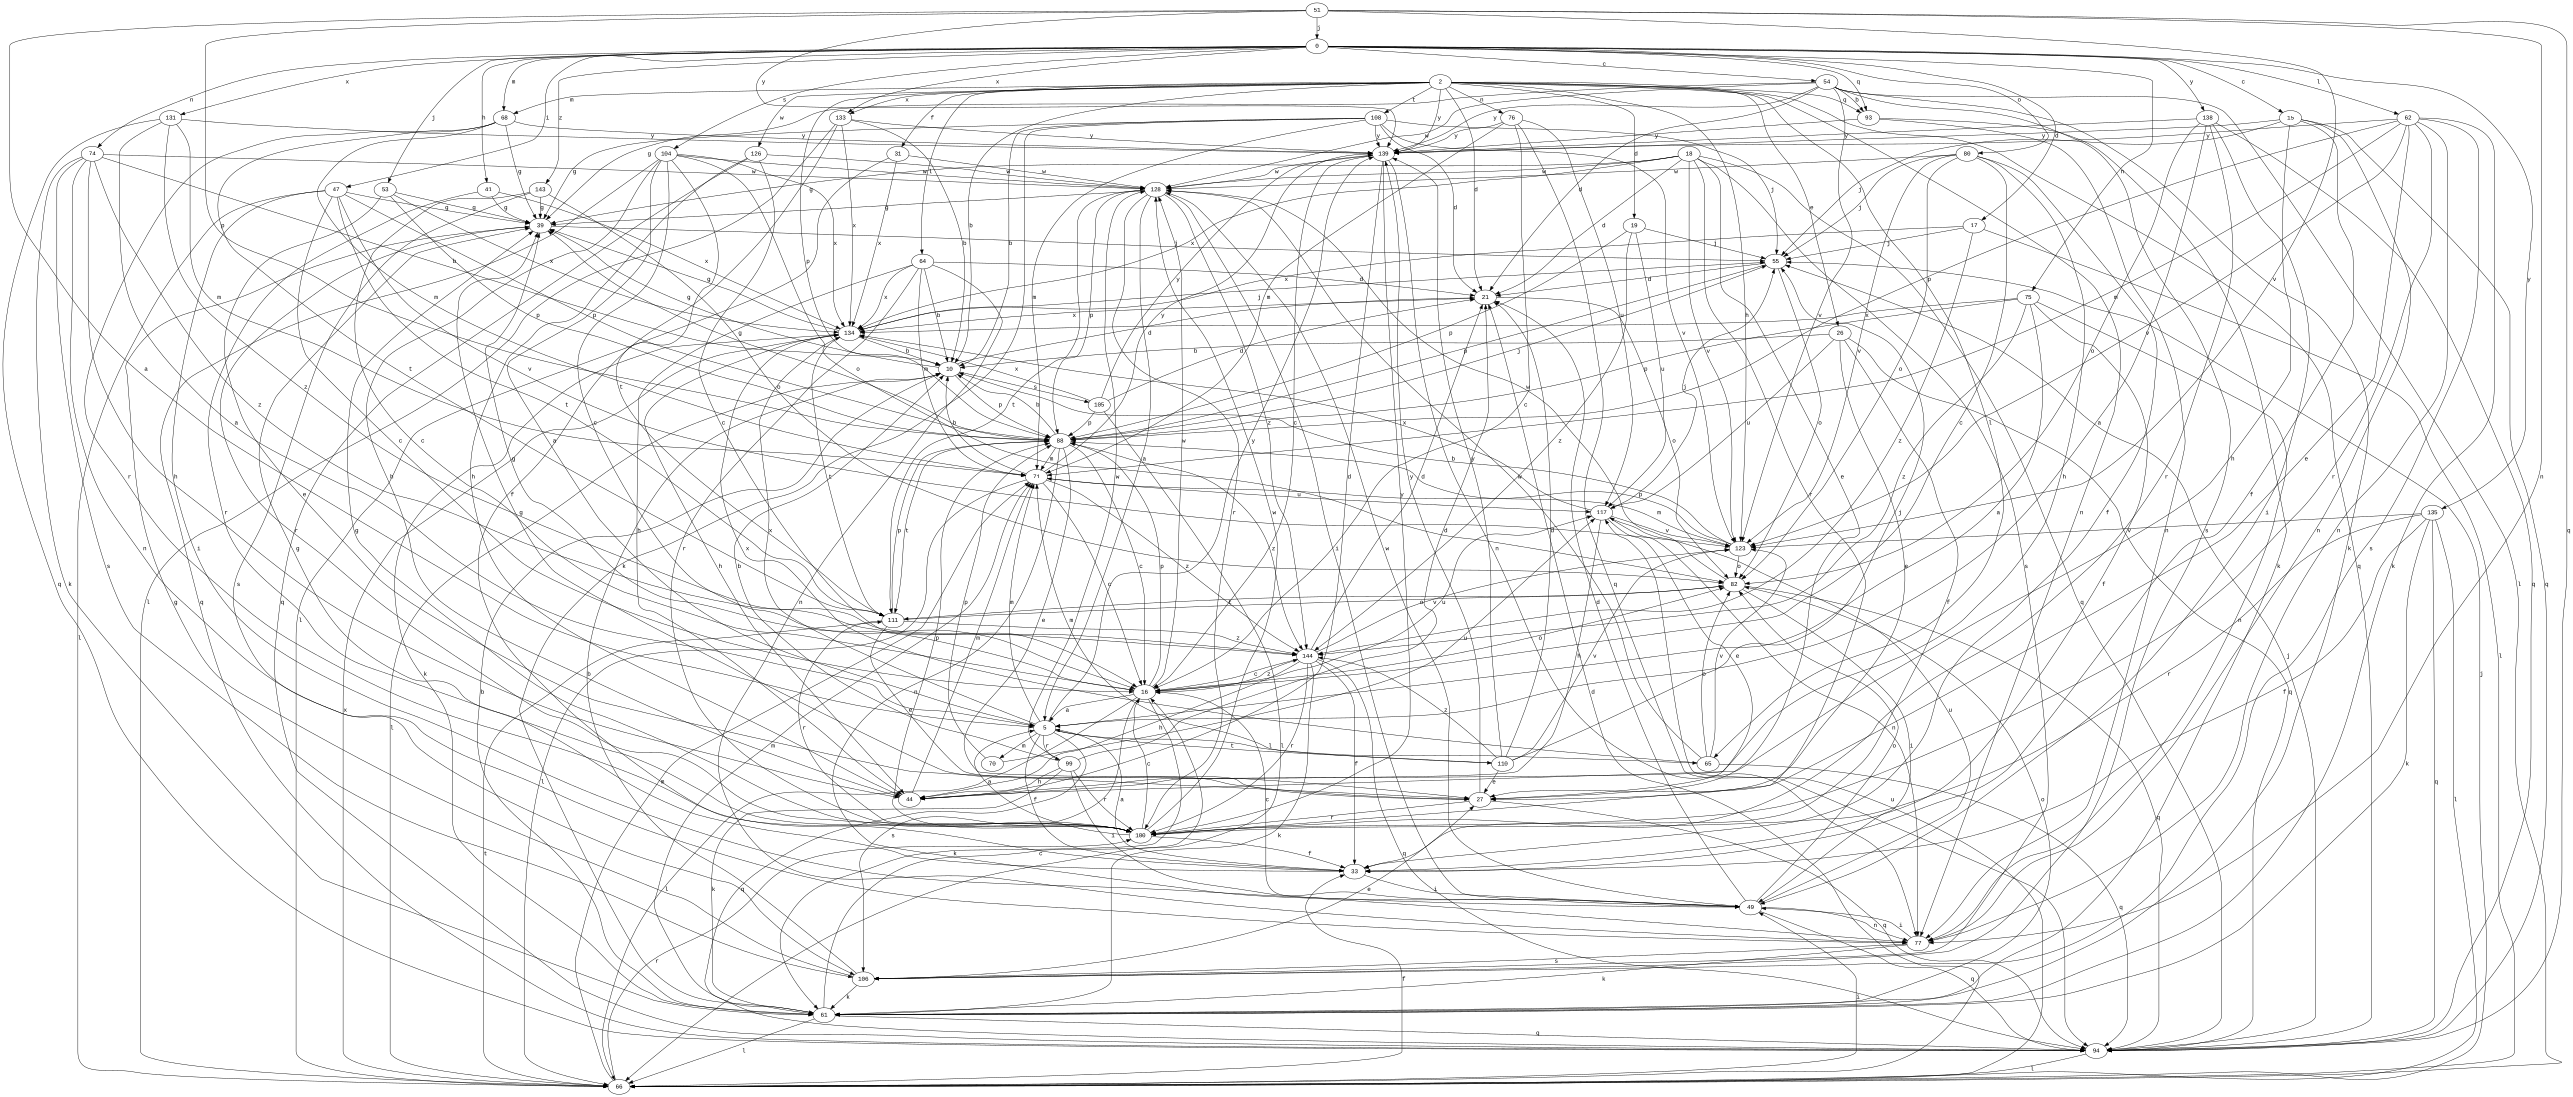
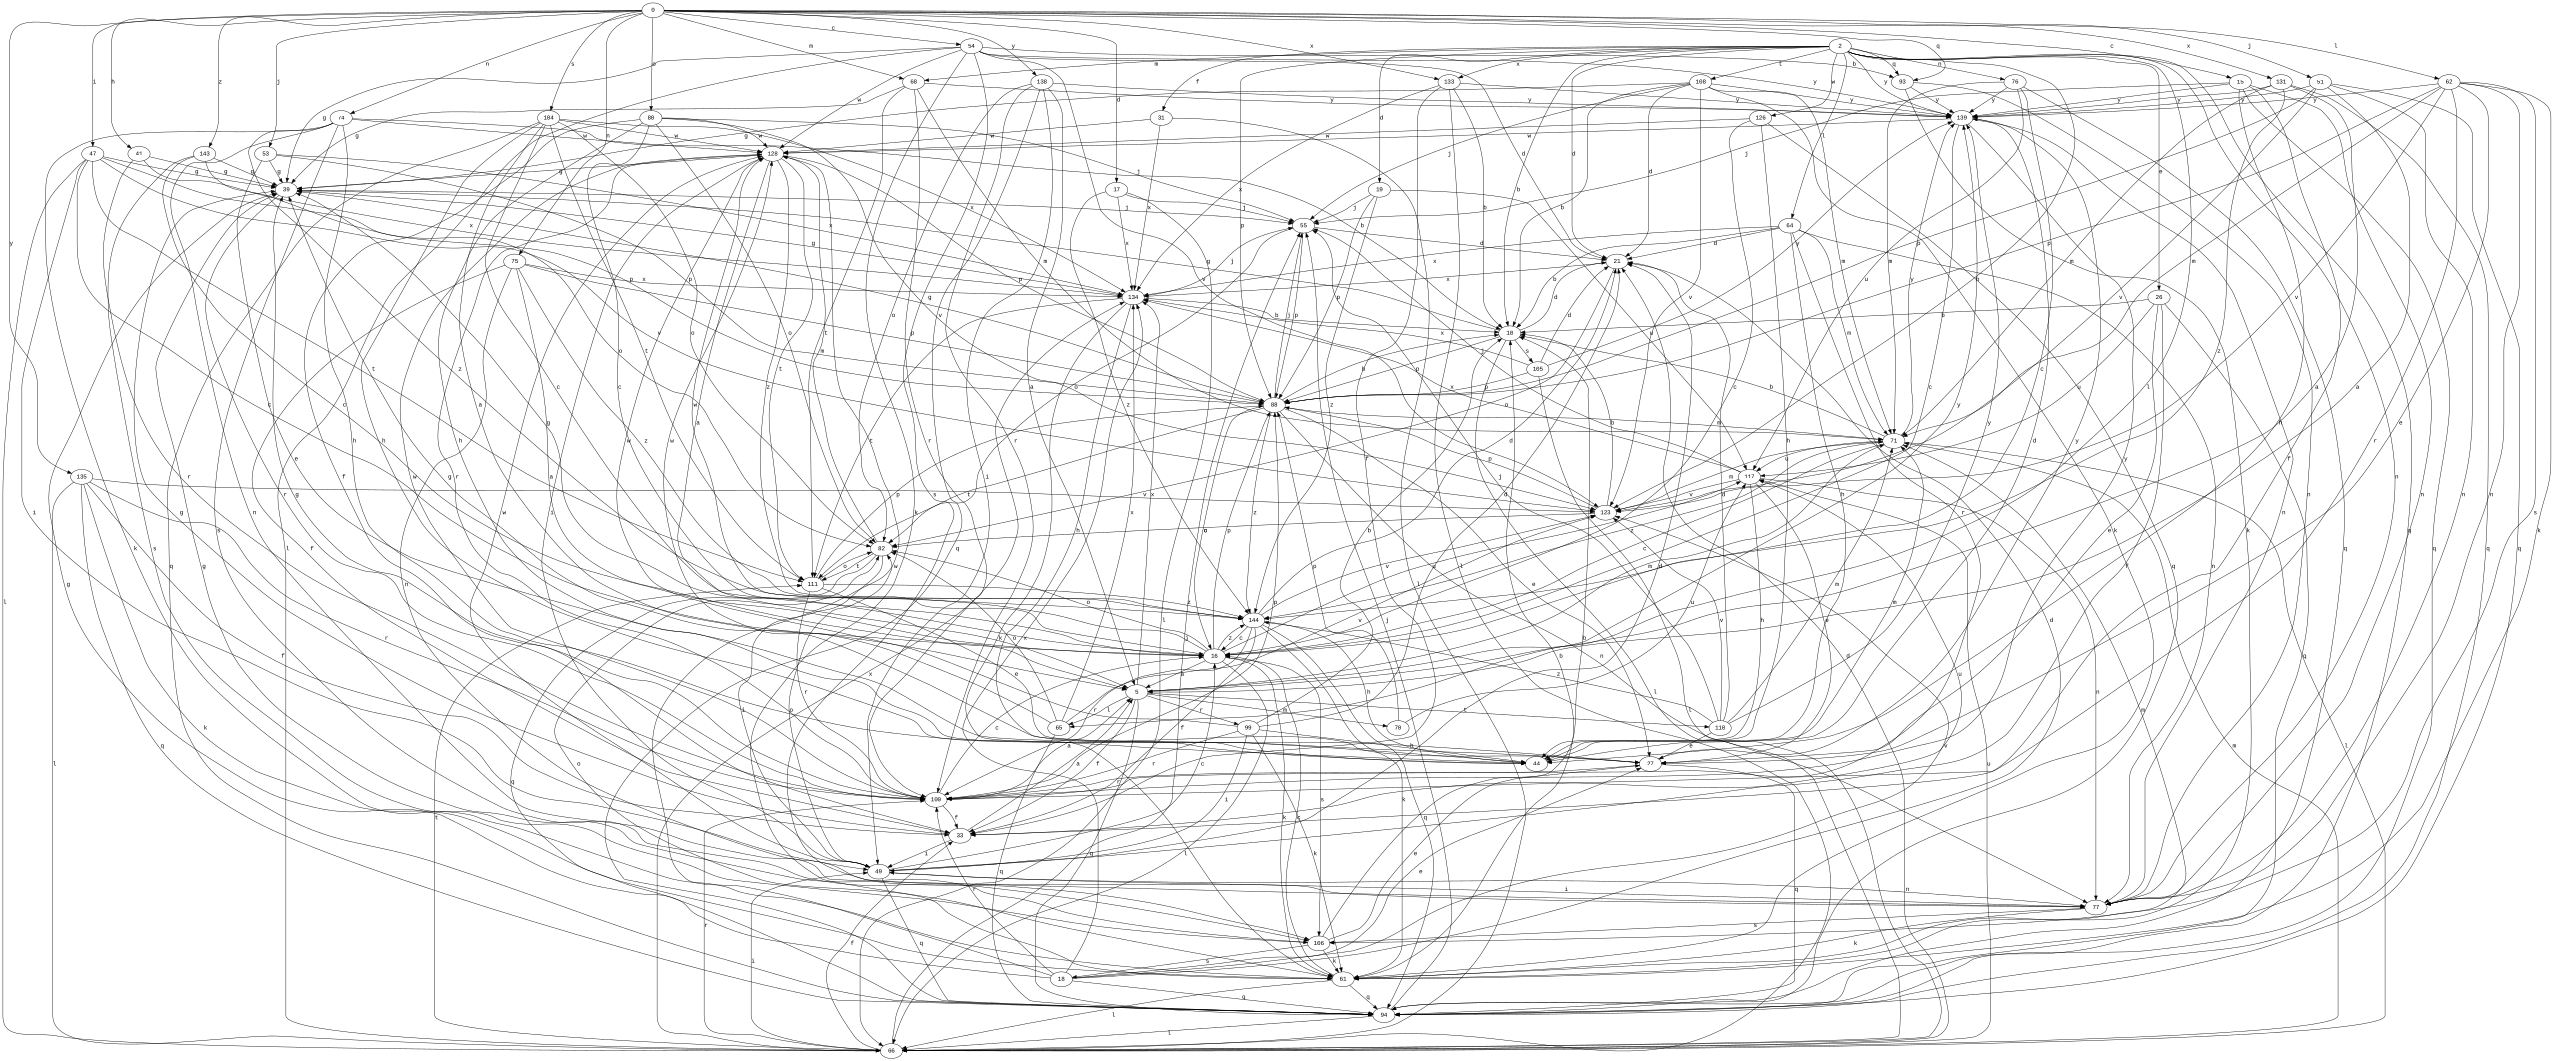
edge "51" -> "0": reversed
edge "82" -> "128": label "w" -> "m"
edge "18" -> "106": reversed
